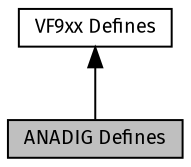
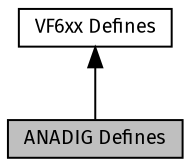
node "VF9xx Defines": label "VF9xx Defines" -> "VF6xx Defines"
